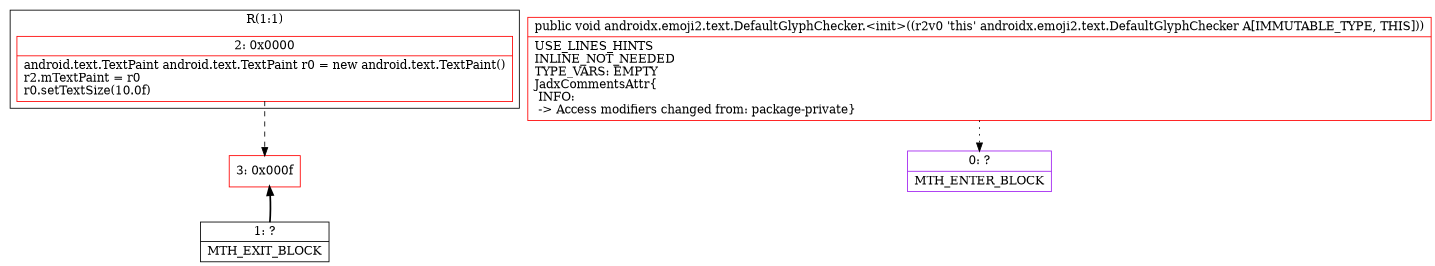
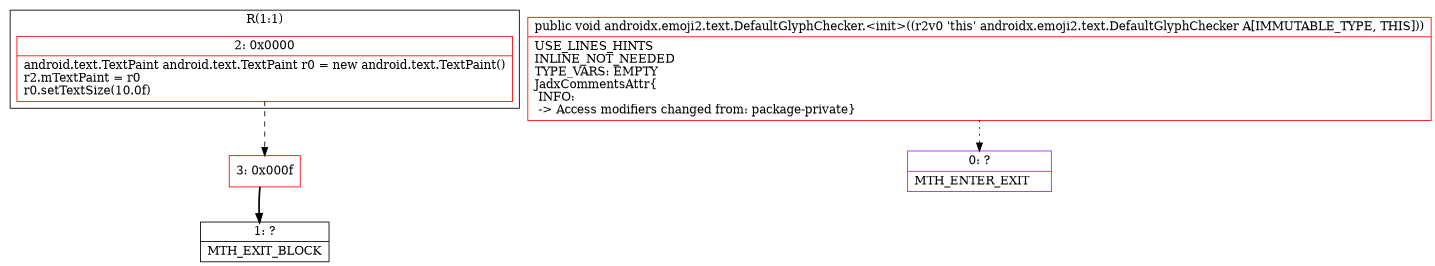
node "0: ?": text "MTH_ENTER_BLOCK" -> "MTH_ENTER_EXIT"
edge "1: ?" -> "3: 0x000f": reversed
